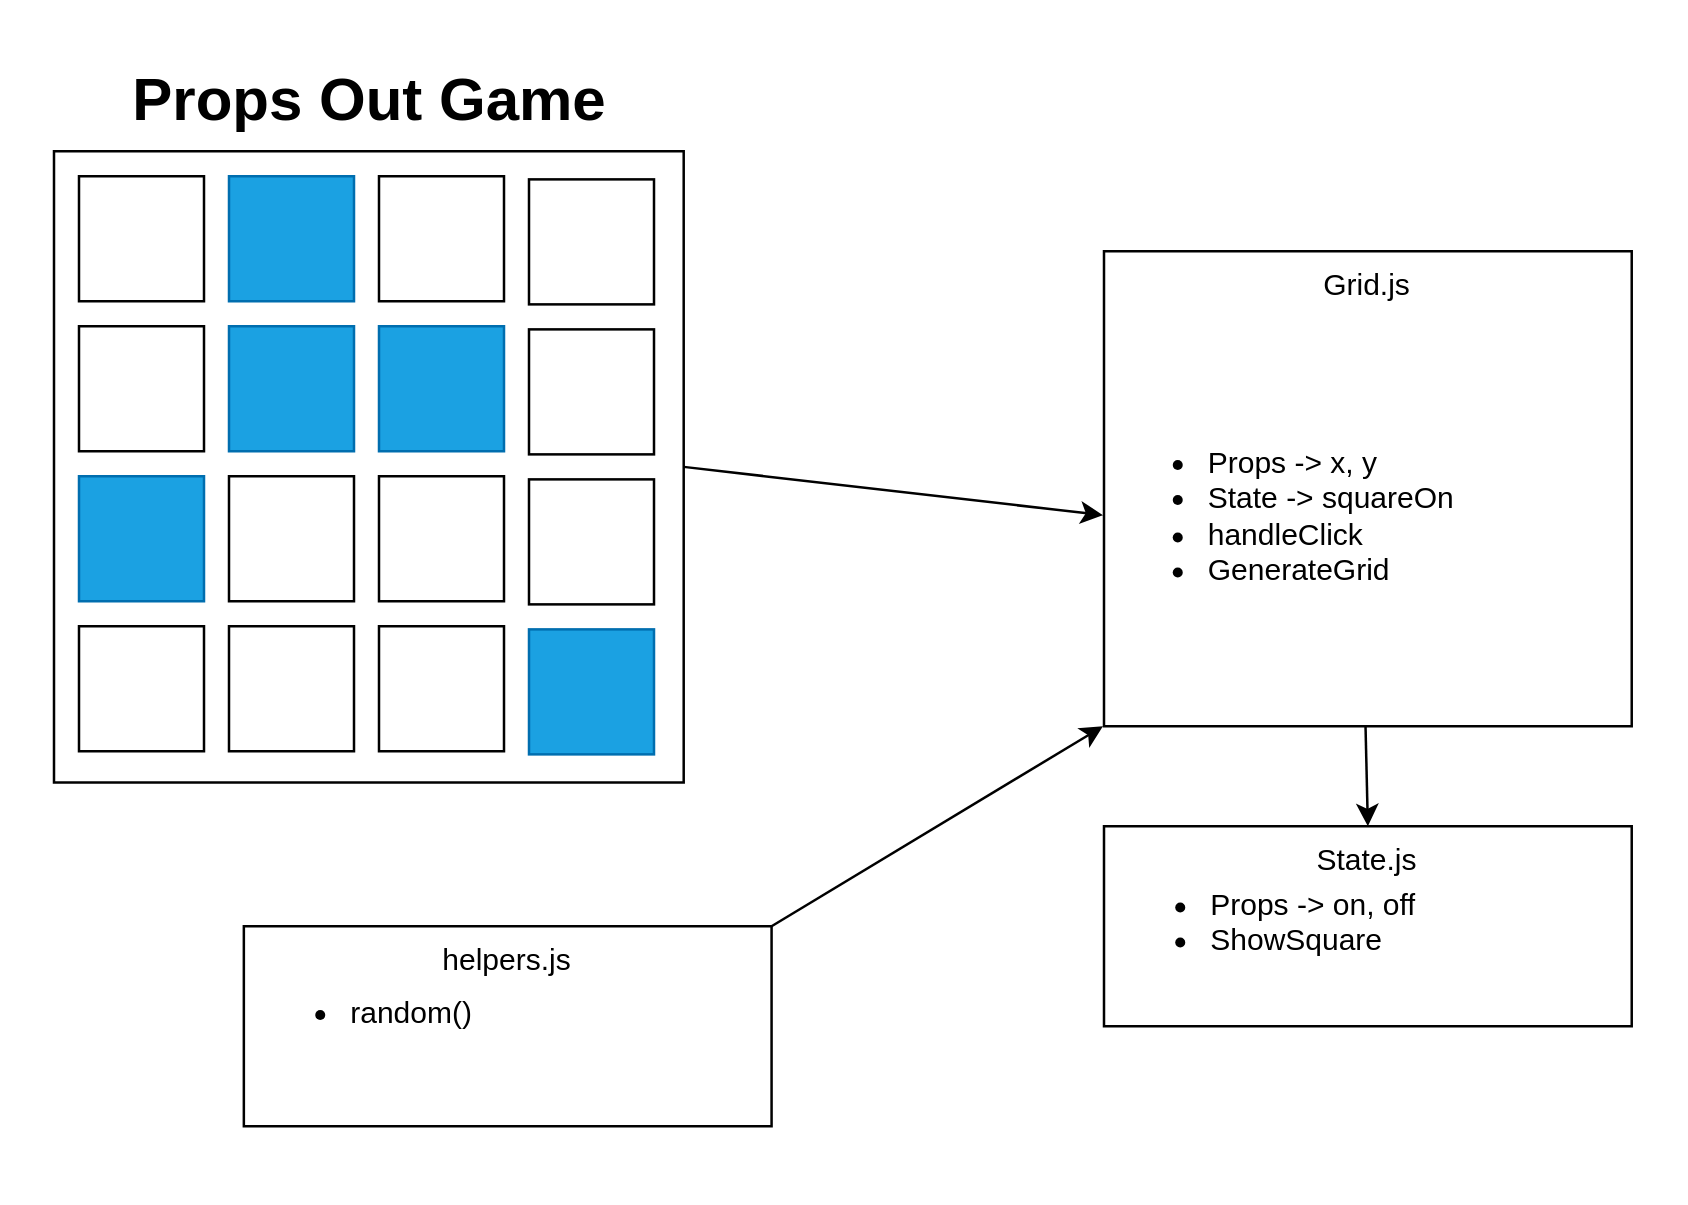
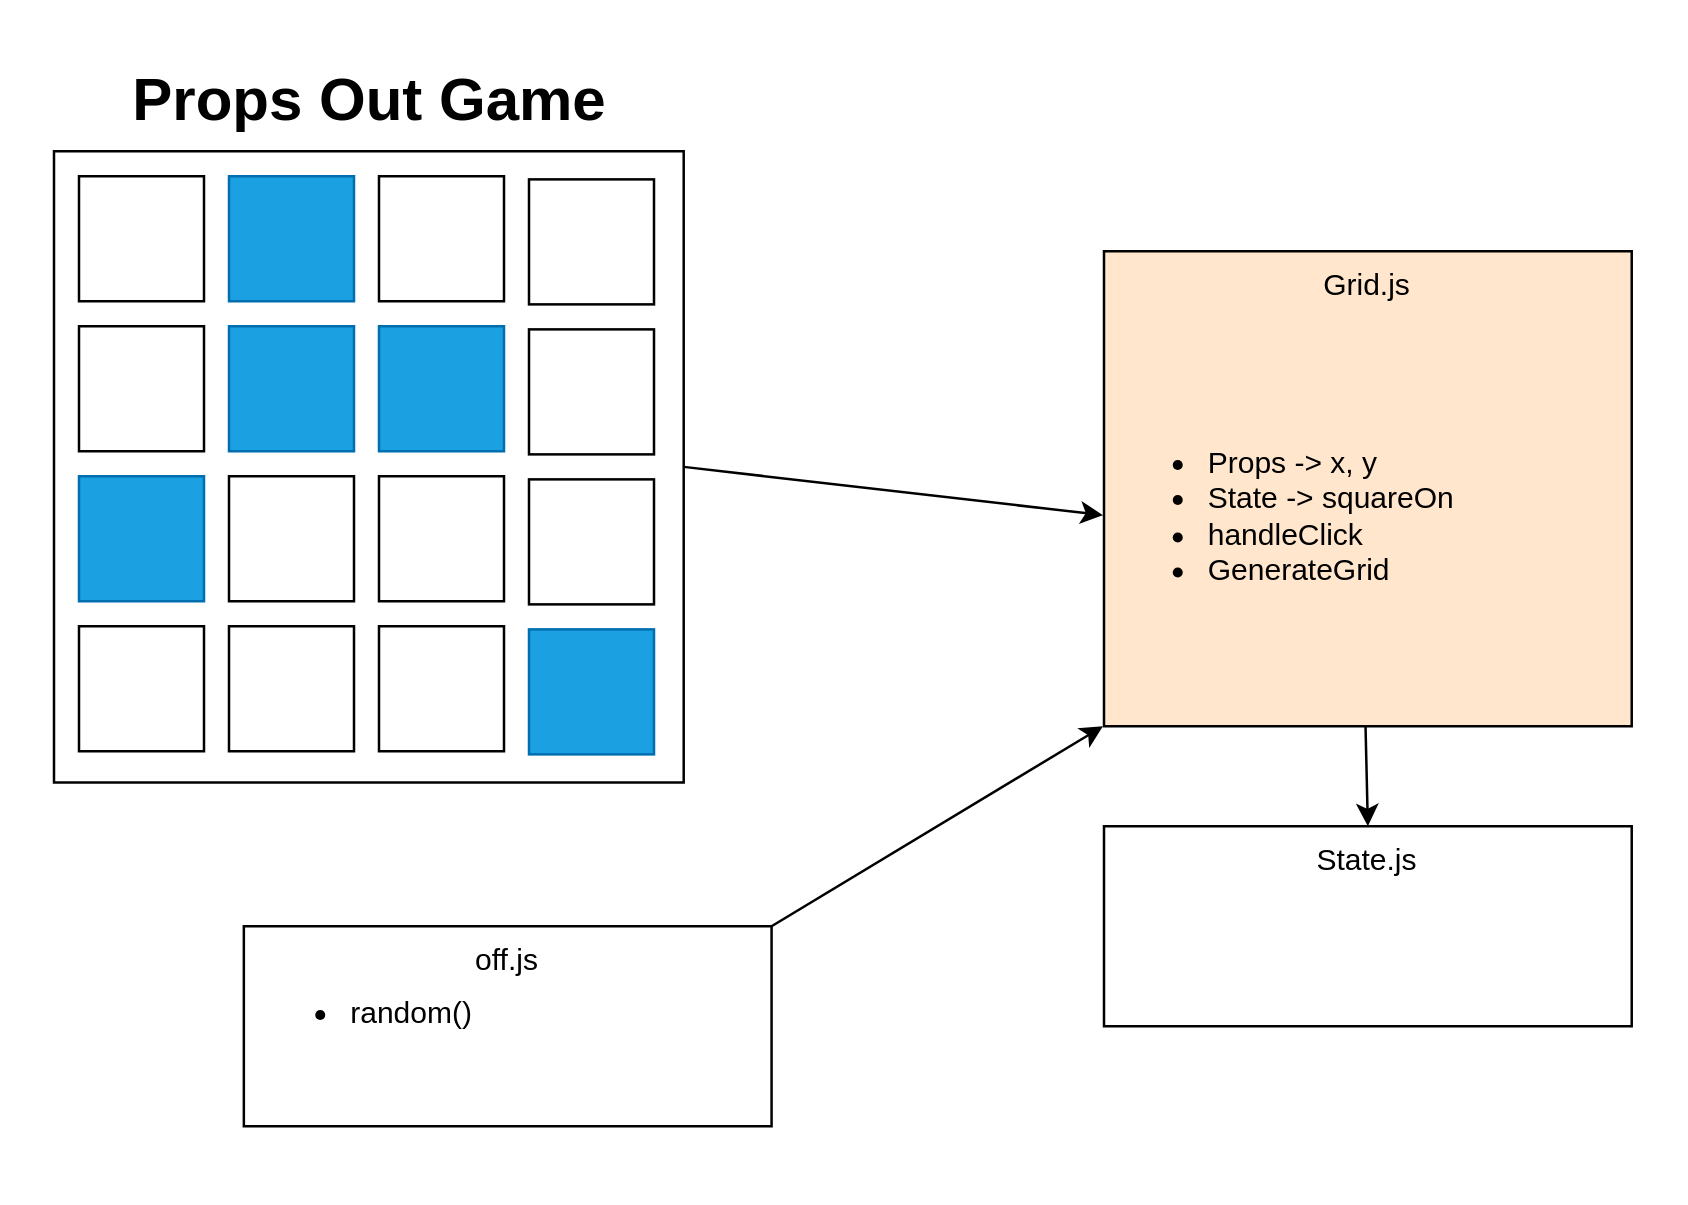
node "Grid.js": fillcolor #ffffff -> #ffe6cc
node "Props -> on, off ShowSquare": removed
node "helpers.js": label "helpers.js" -> "off.js"
